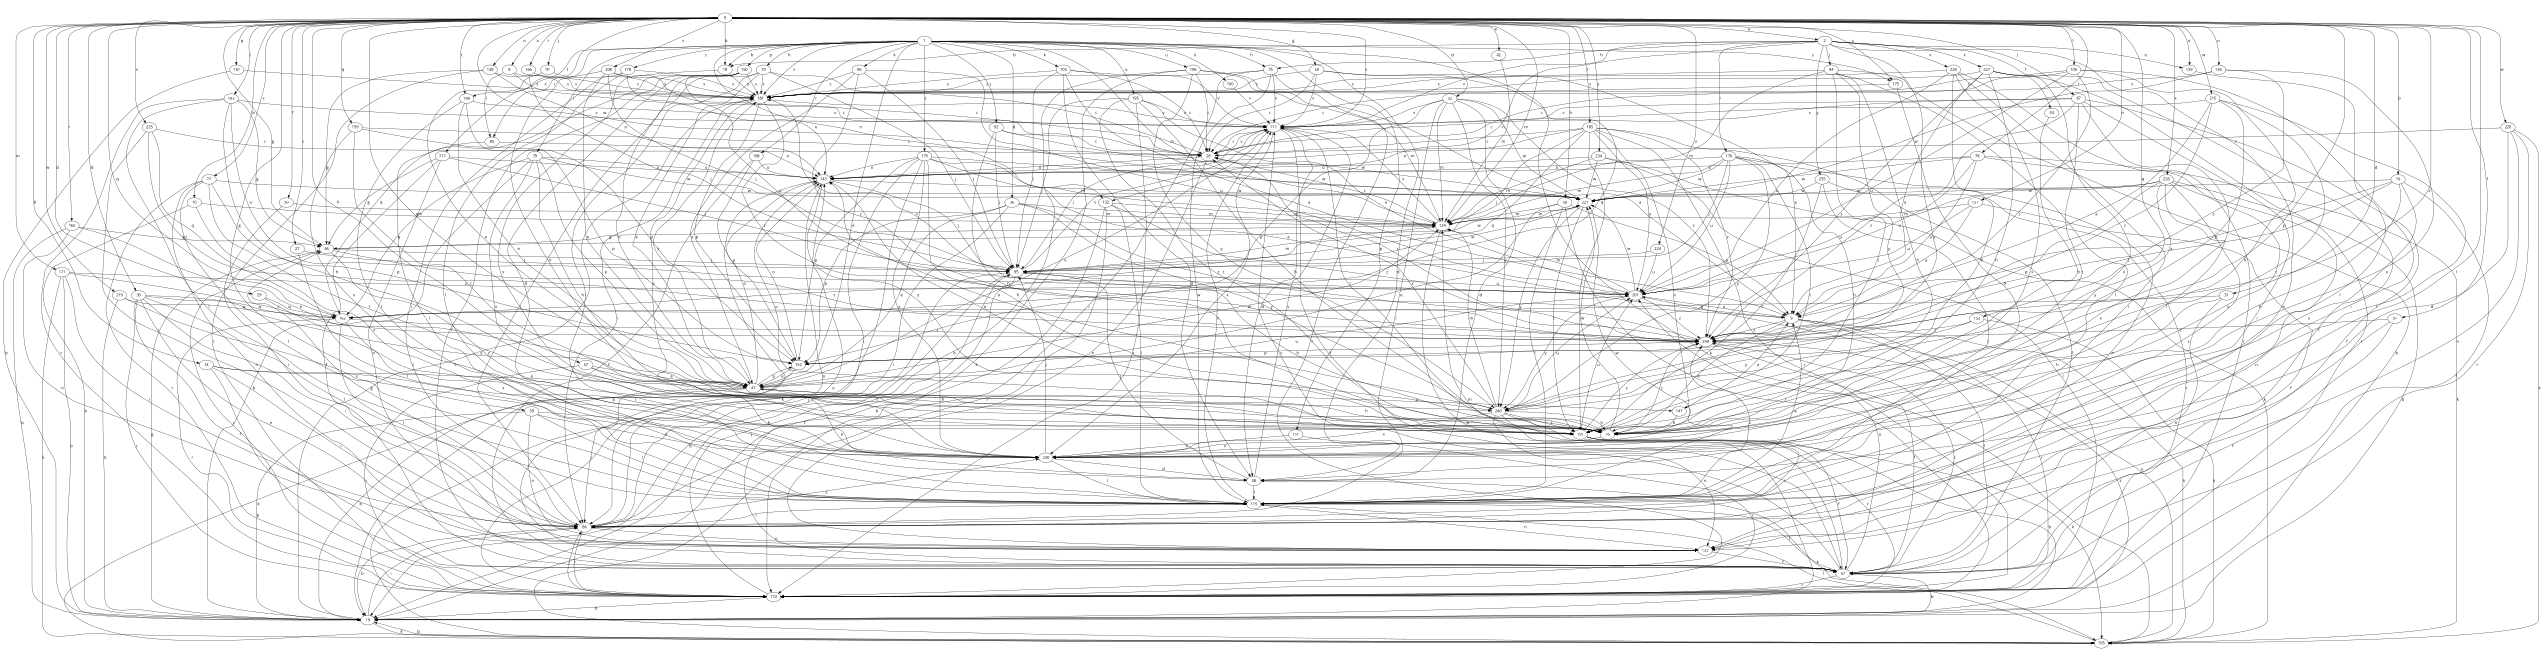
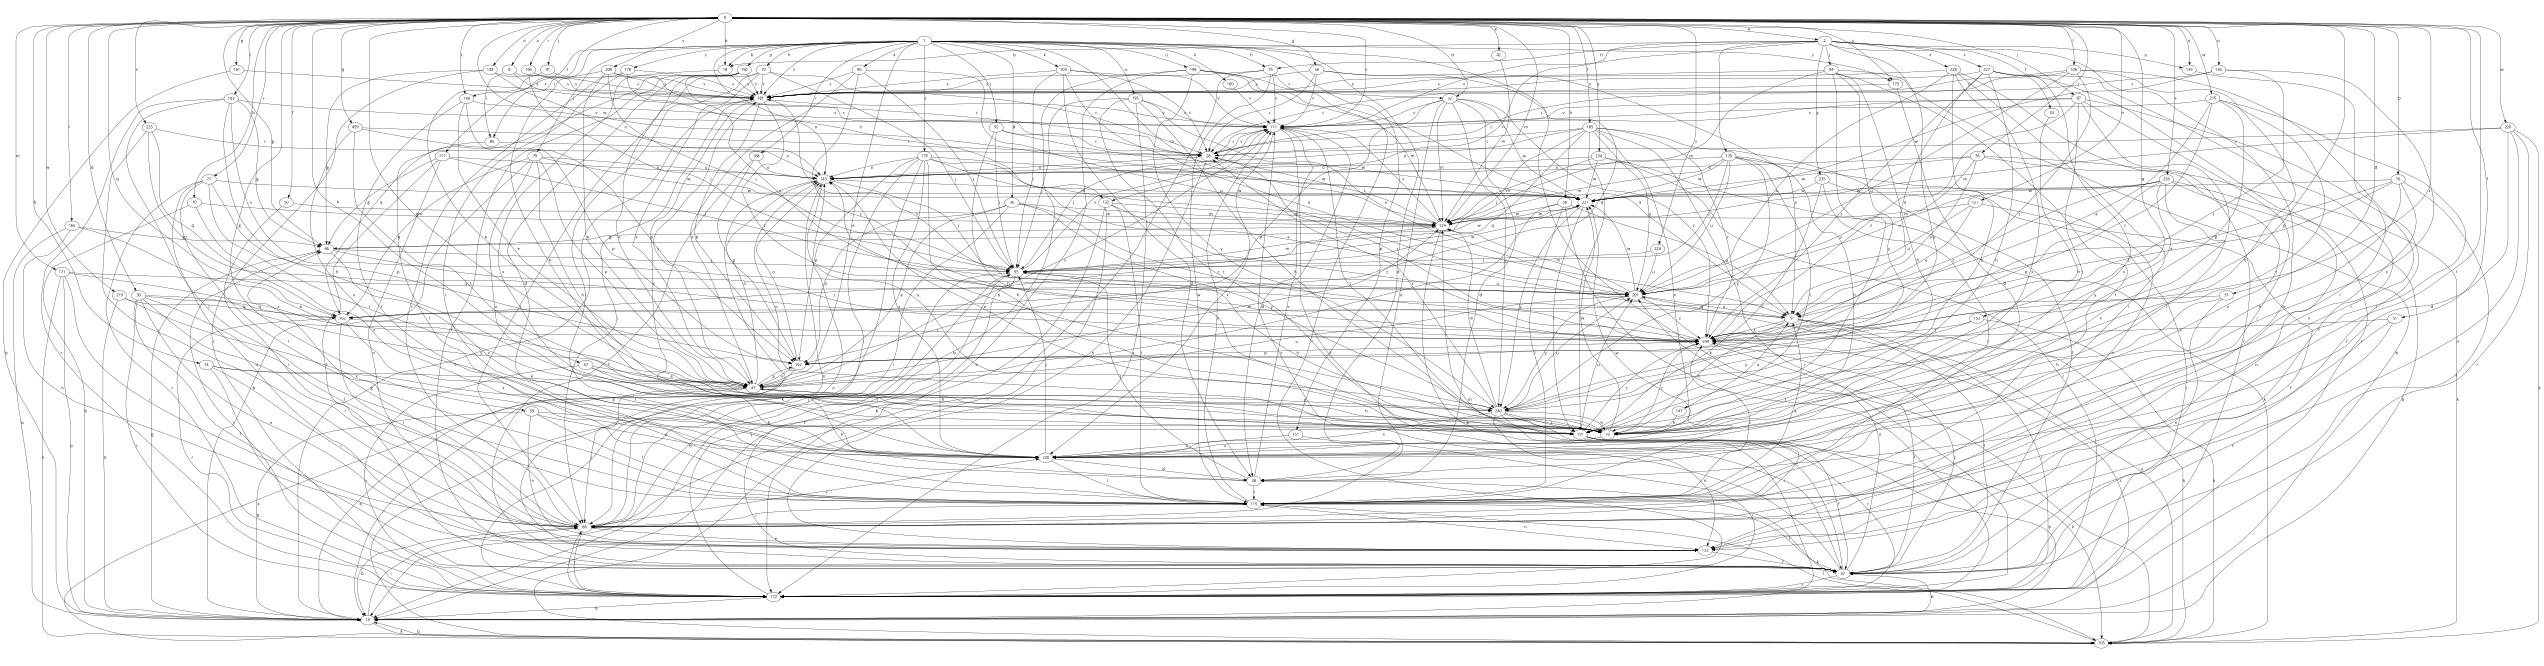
edge "198" -> "28": now "198" -> "32"
node "159": label "159" -> "459"
edge "220" -> "124": added, label "m"
node "27": removed
node "29": removed
edge "47" -> "147": now "47" -> "240"
edge "226" -> "115": now "226" -> "249"
